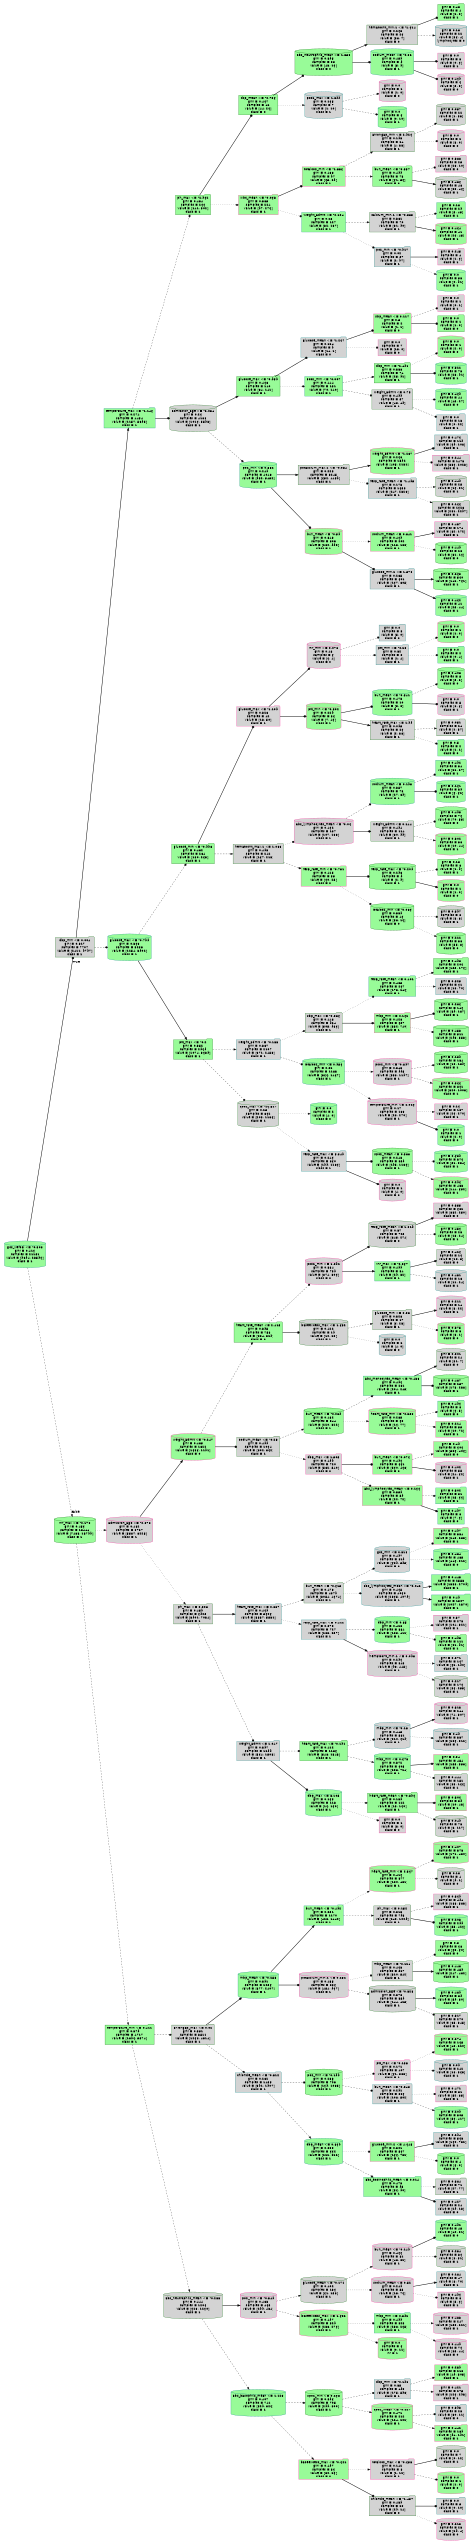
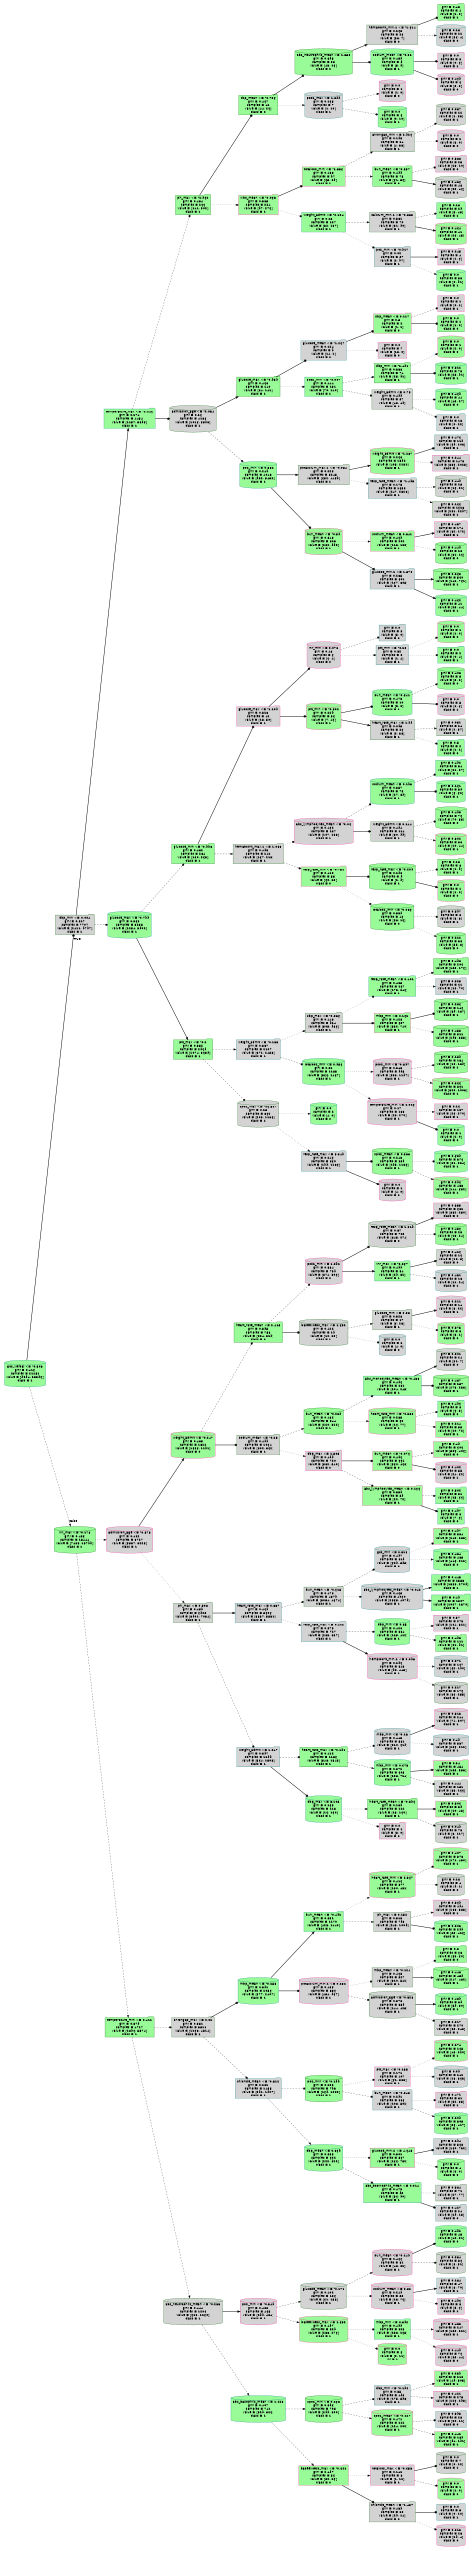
node "gini = 0.18 samples = 22 value = [36, 4] lymphocytes = 0": label "gini = 0.18 samples = 22 value = [36, 4] lymphocytes = 0" -> "gini = 0.18 samples = 22 value = [36, 4] class = 0"
node "gini = 0.371 samples = 167 value = [62, 190] class = 1": shape folder -> cylinder
